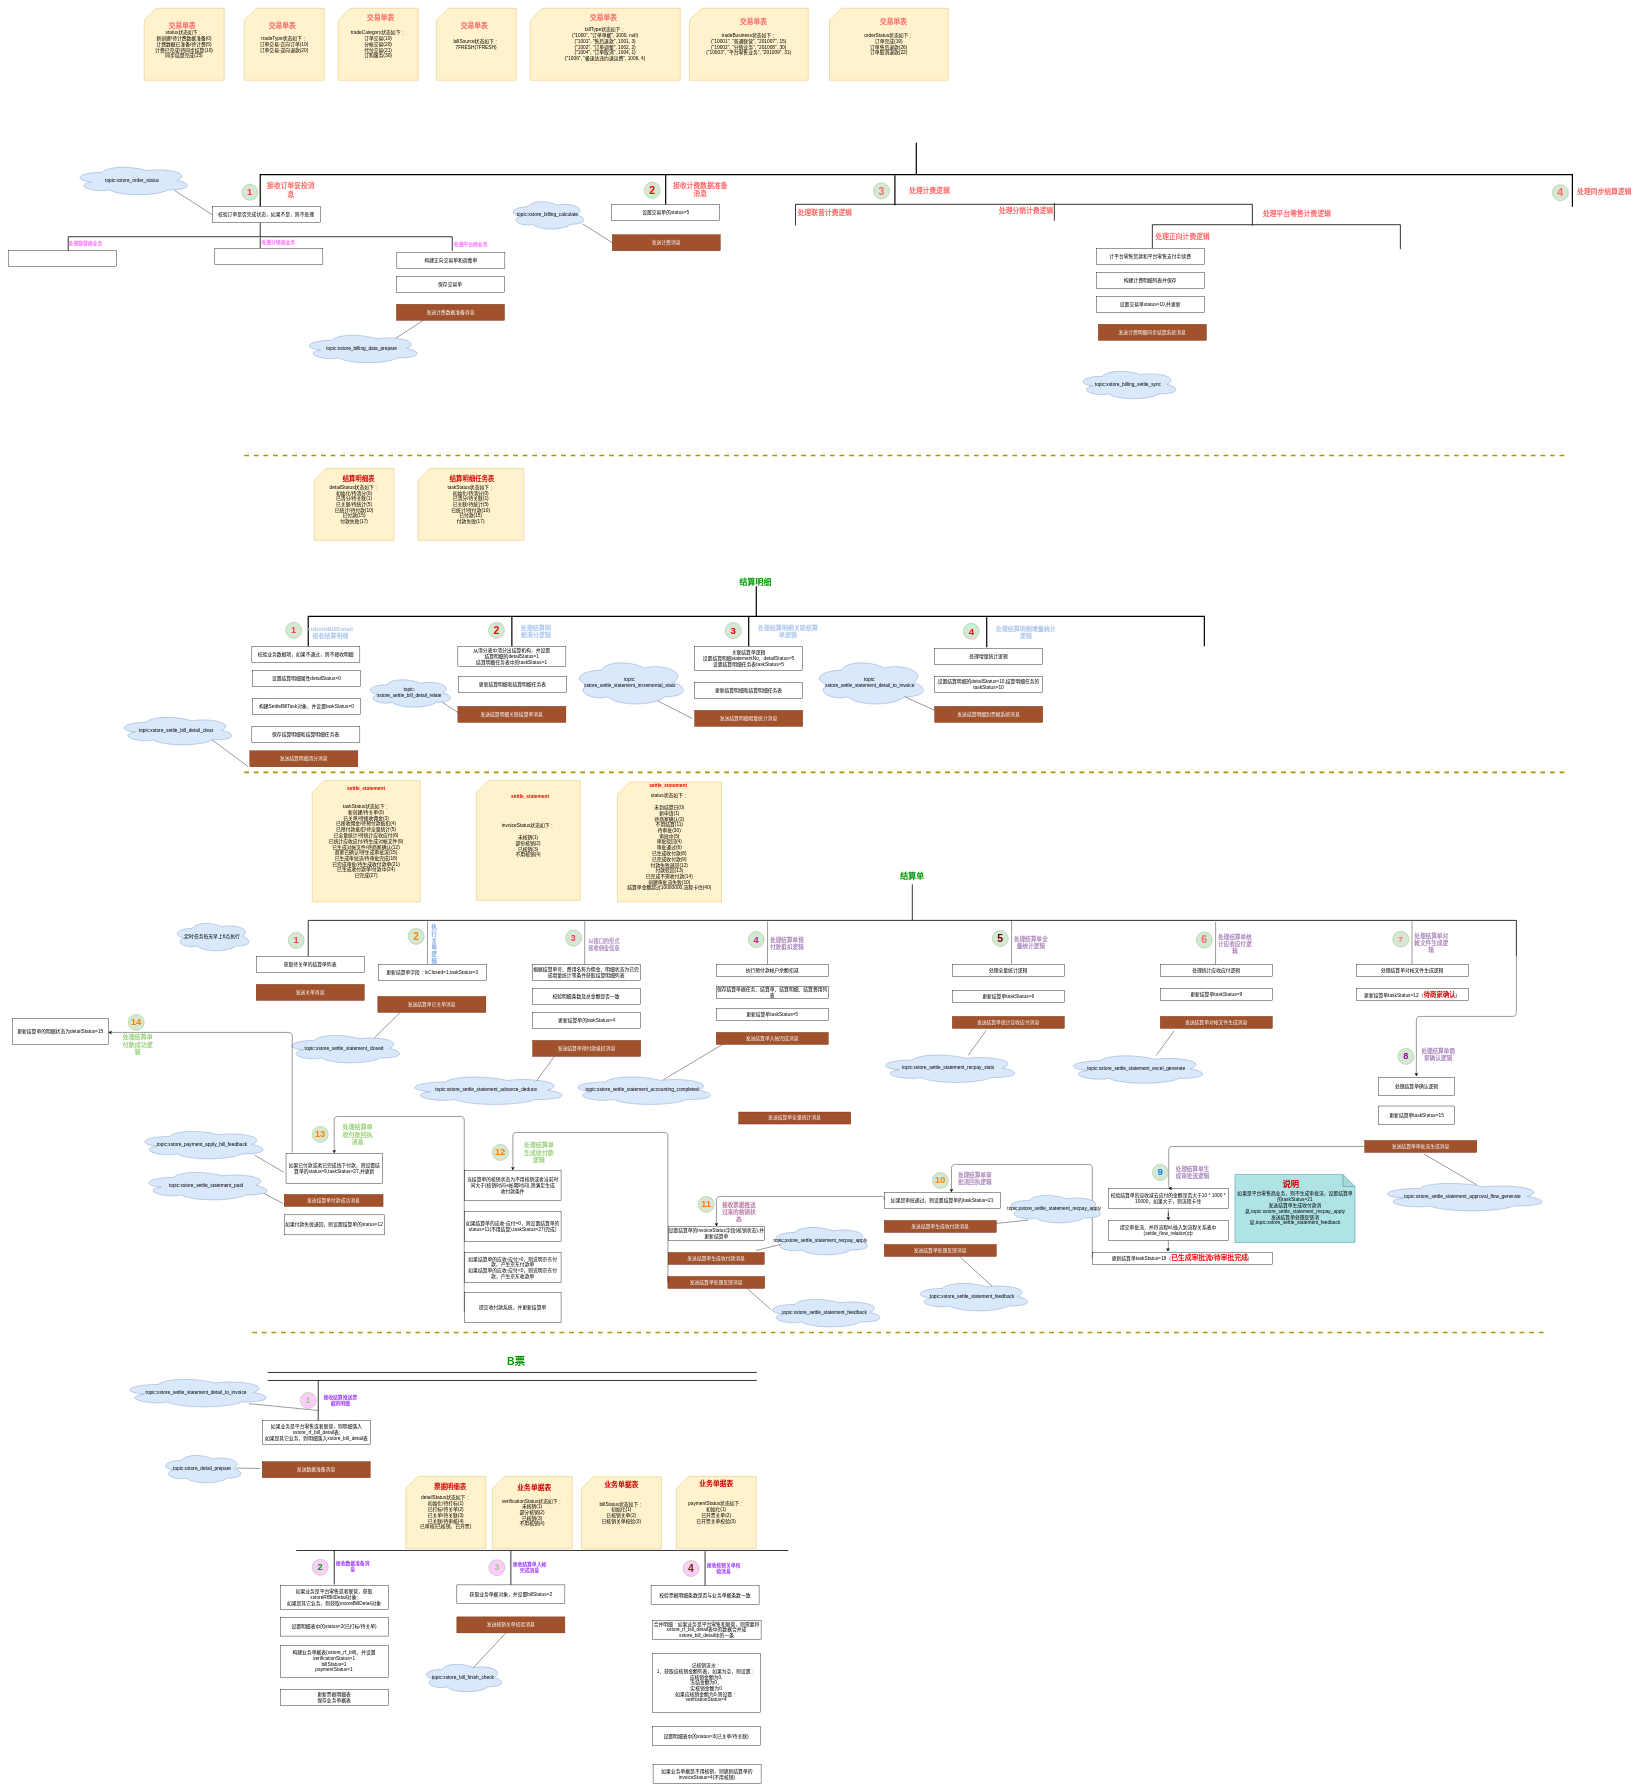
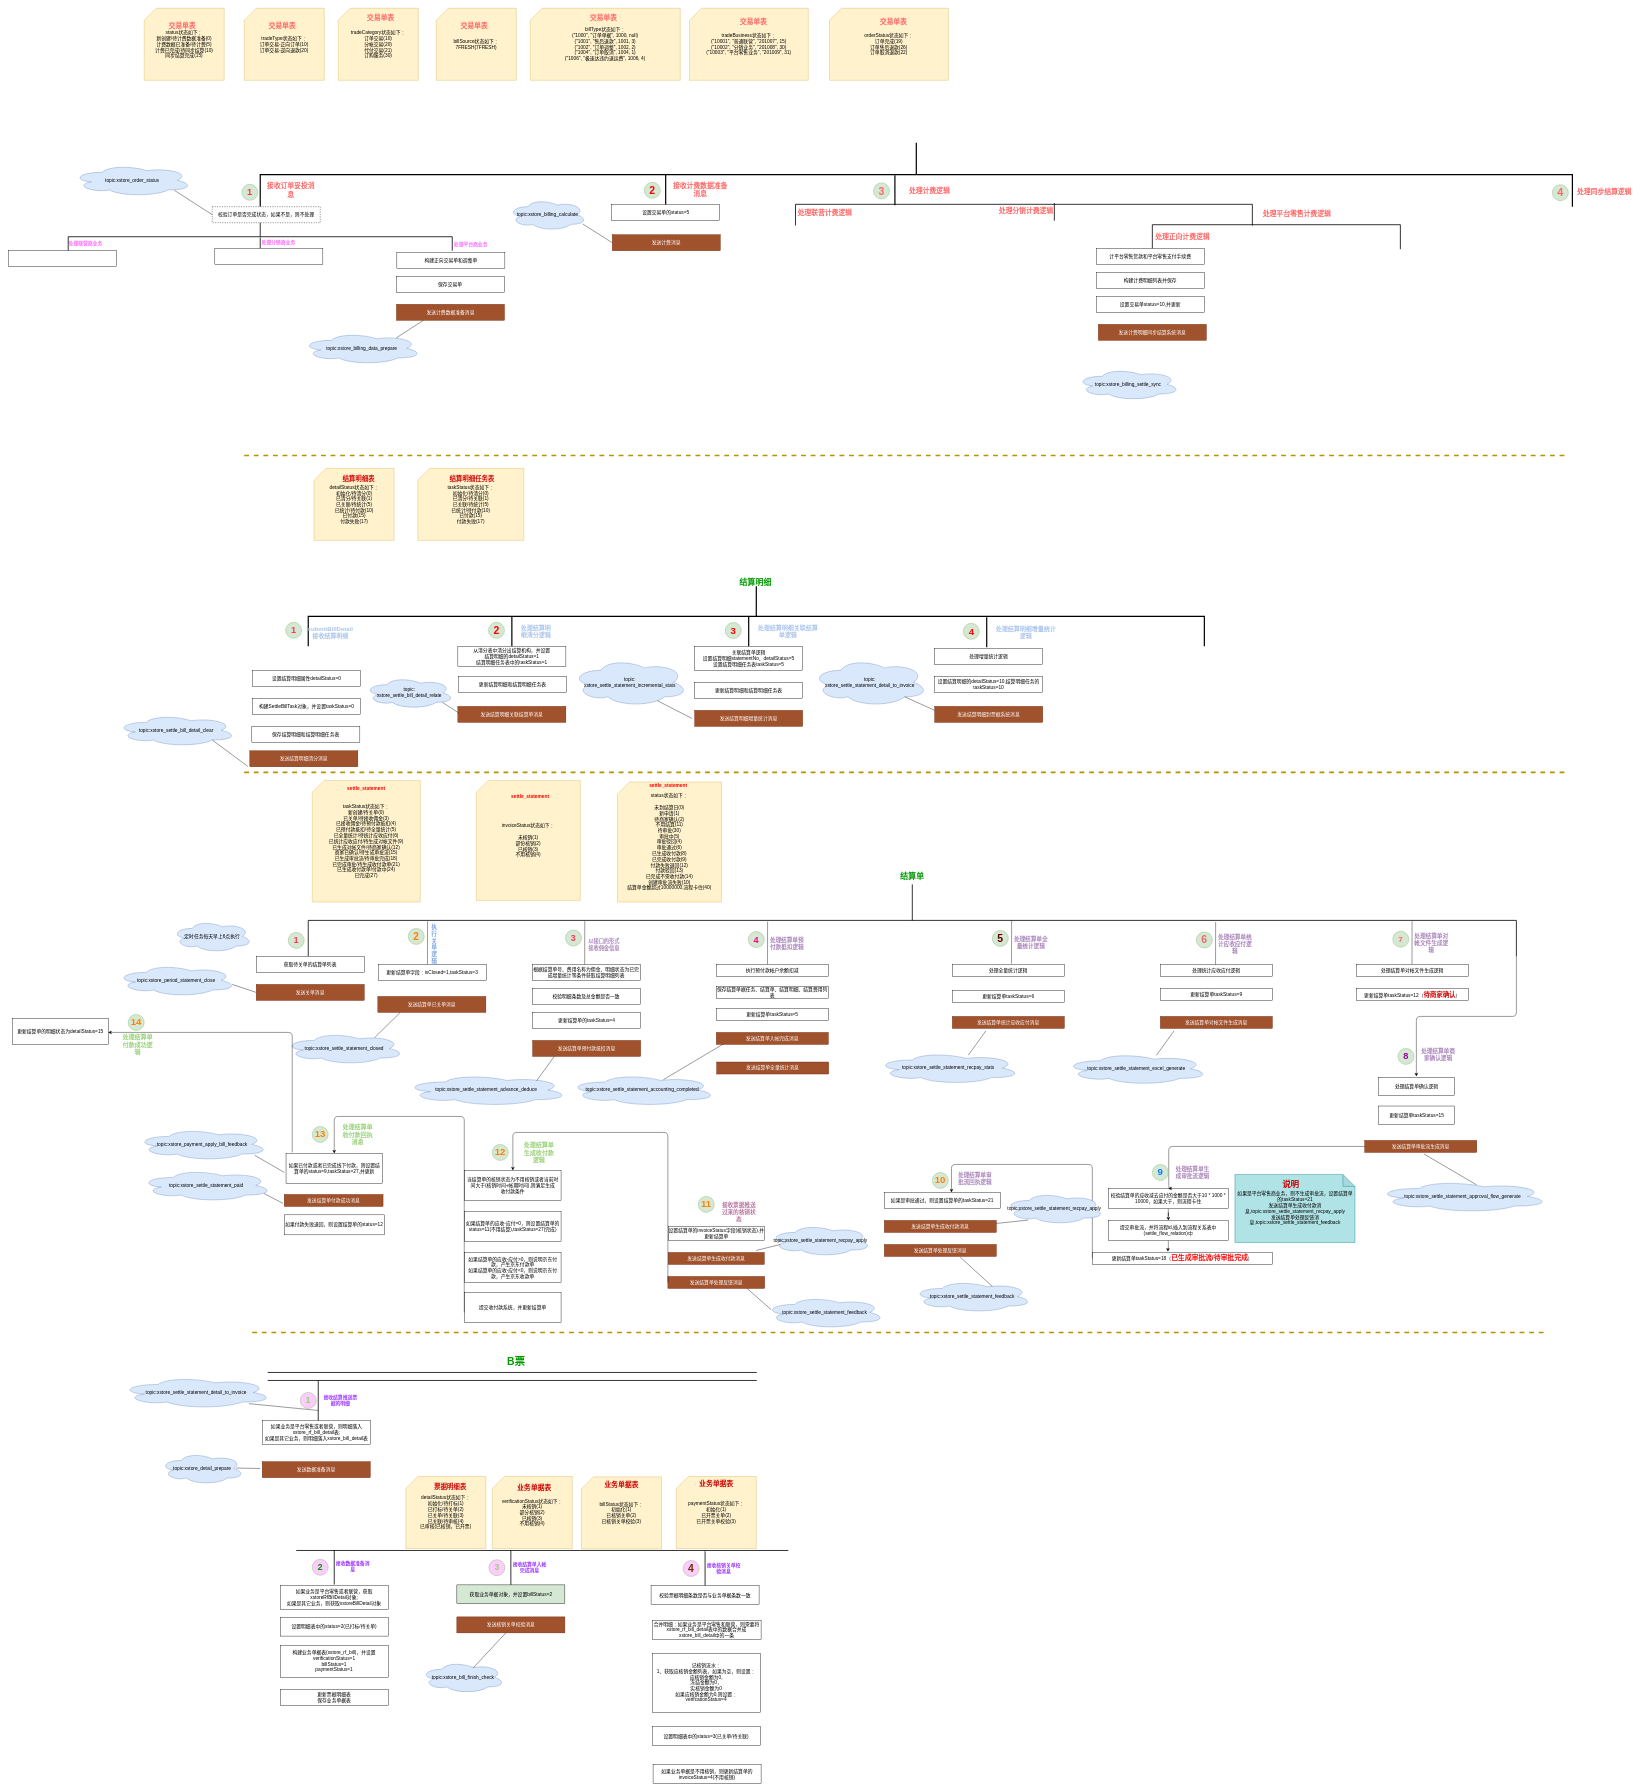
node "校验订单是否完成状态，如果不是，则不处理": style solid -> dashed
node "校验业务数据项，如果不通过，则不接收明细": removed
node "topic:xstore_period_statement_close": added
edge "topic:xstore_period_statement_close" -- "发送关单消息": added
node "发送结算单全量统计消息": moved (795, 1118) -> (773, 1068)
edge "如果是审批通过，则设置结算单的taskStatus=21" -> "设置结算单的invoiceStatus字段(核销状态),并更新结算单": removed
node "获取业务单据对象，并设置billStatus=2": fillcolor #ffffff -> #d5e8d4
